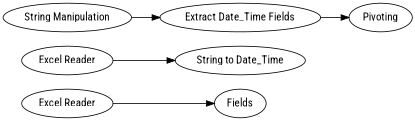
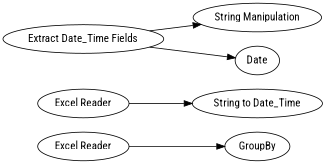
edge "String Manipulation" -> "Extract Date_Time Fields": reversed
node "Pivoting": label "Pivoting" -> "Date"
node "Fields": label "Fields" -> "GroupBy"
